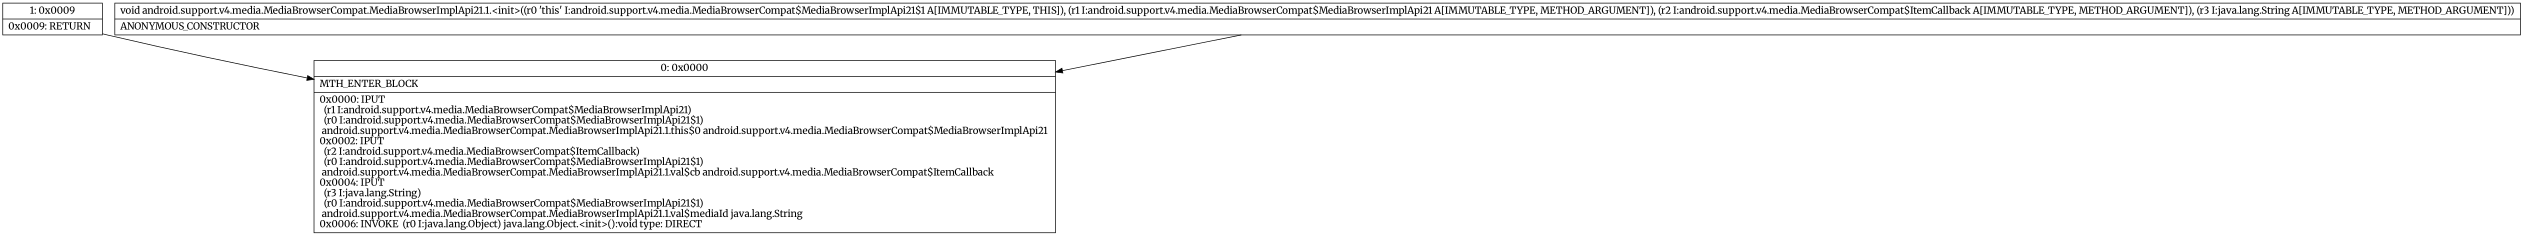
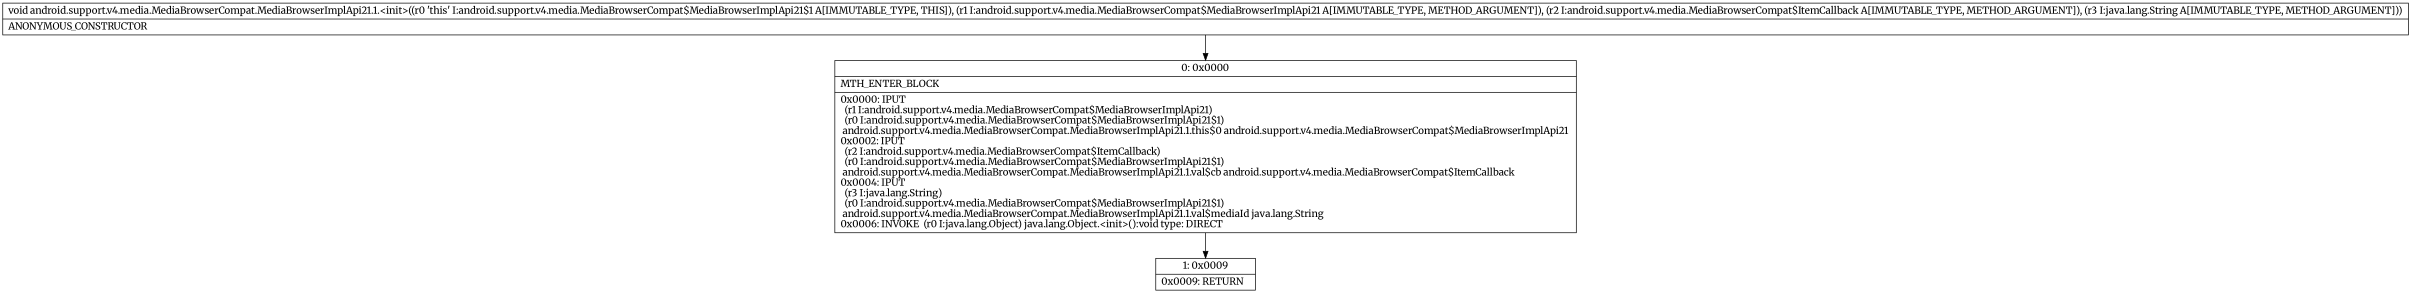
edge "1: 0x0009" -> "0: 0x0000": reversed
